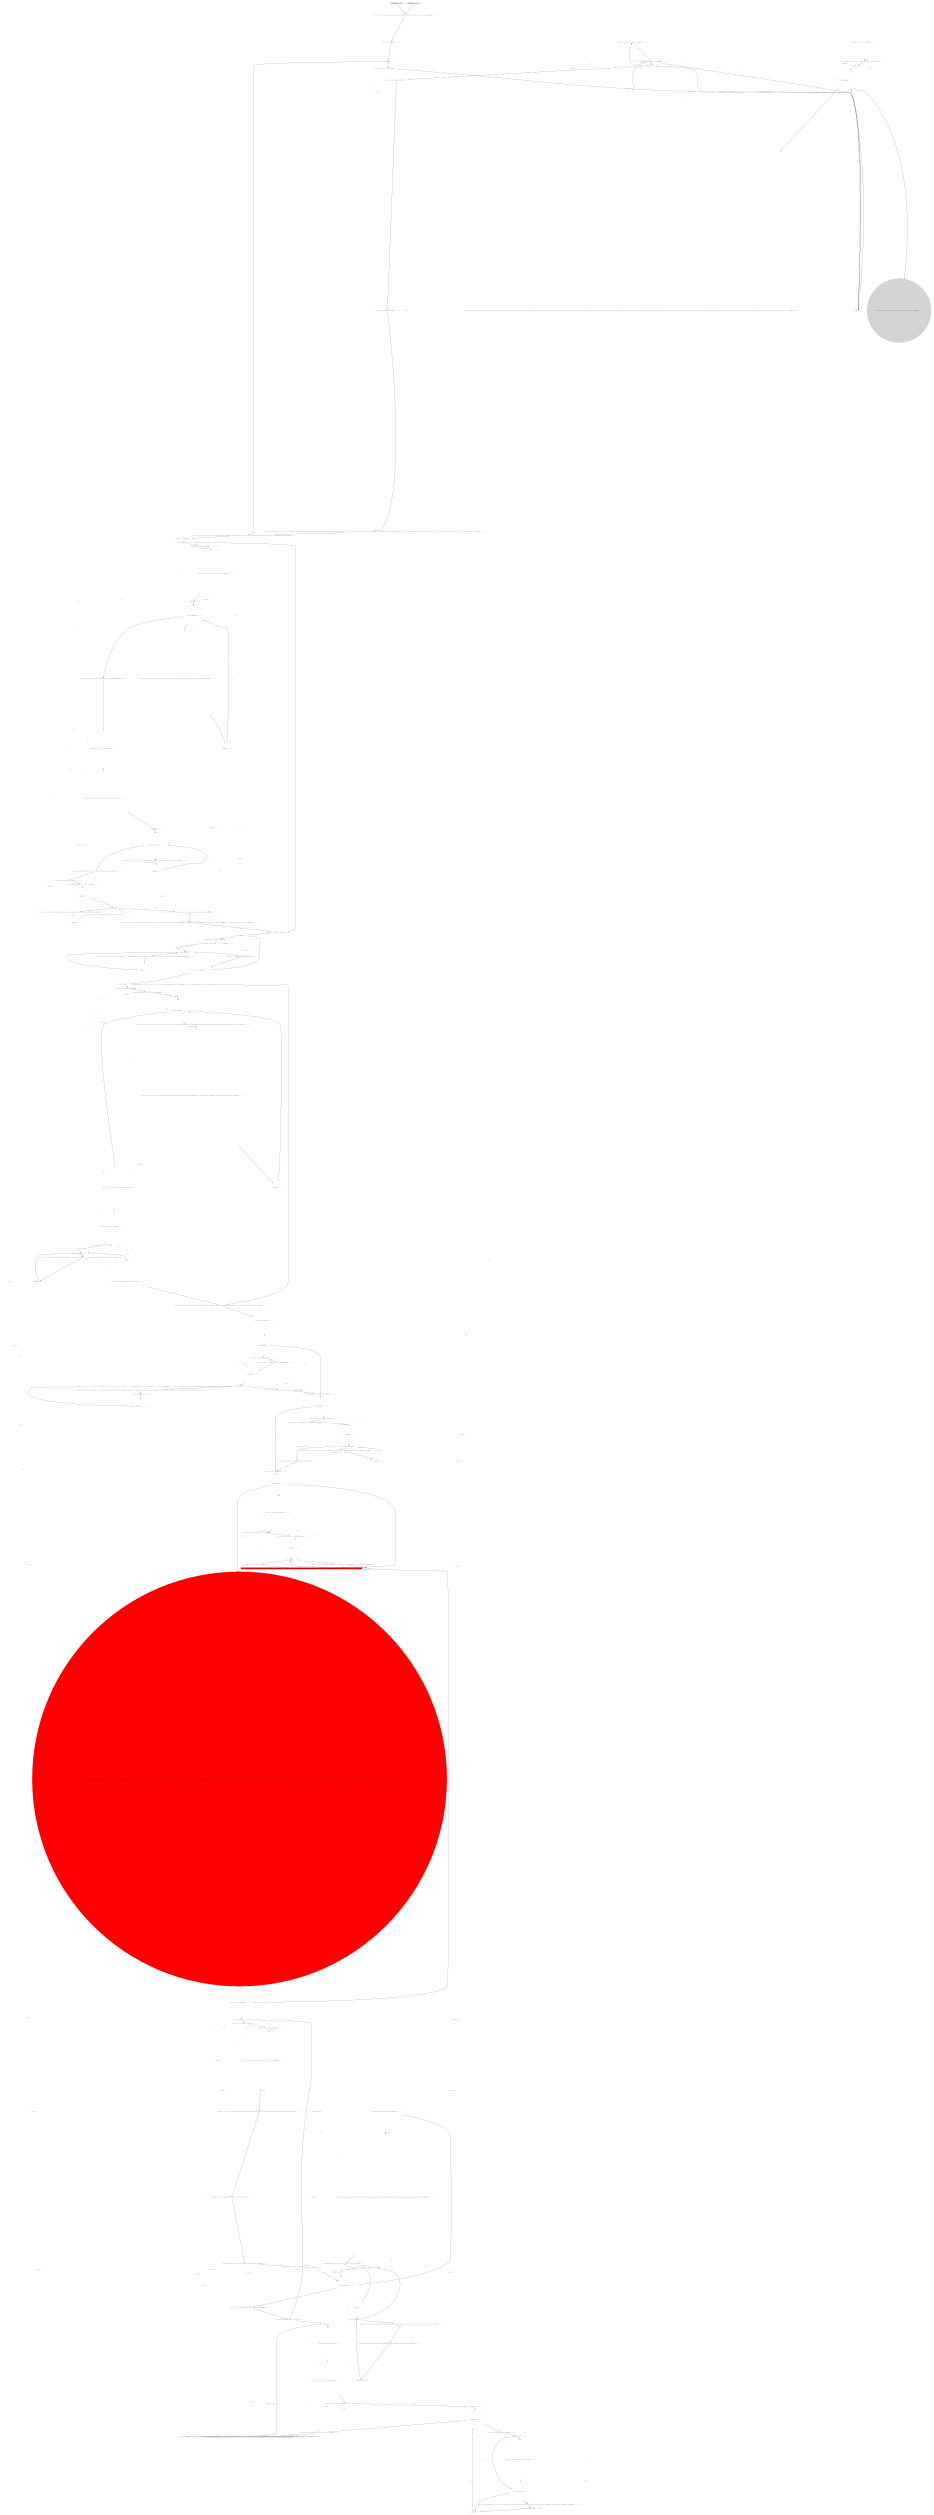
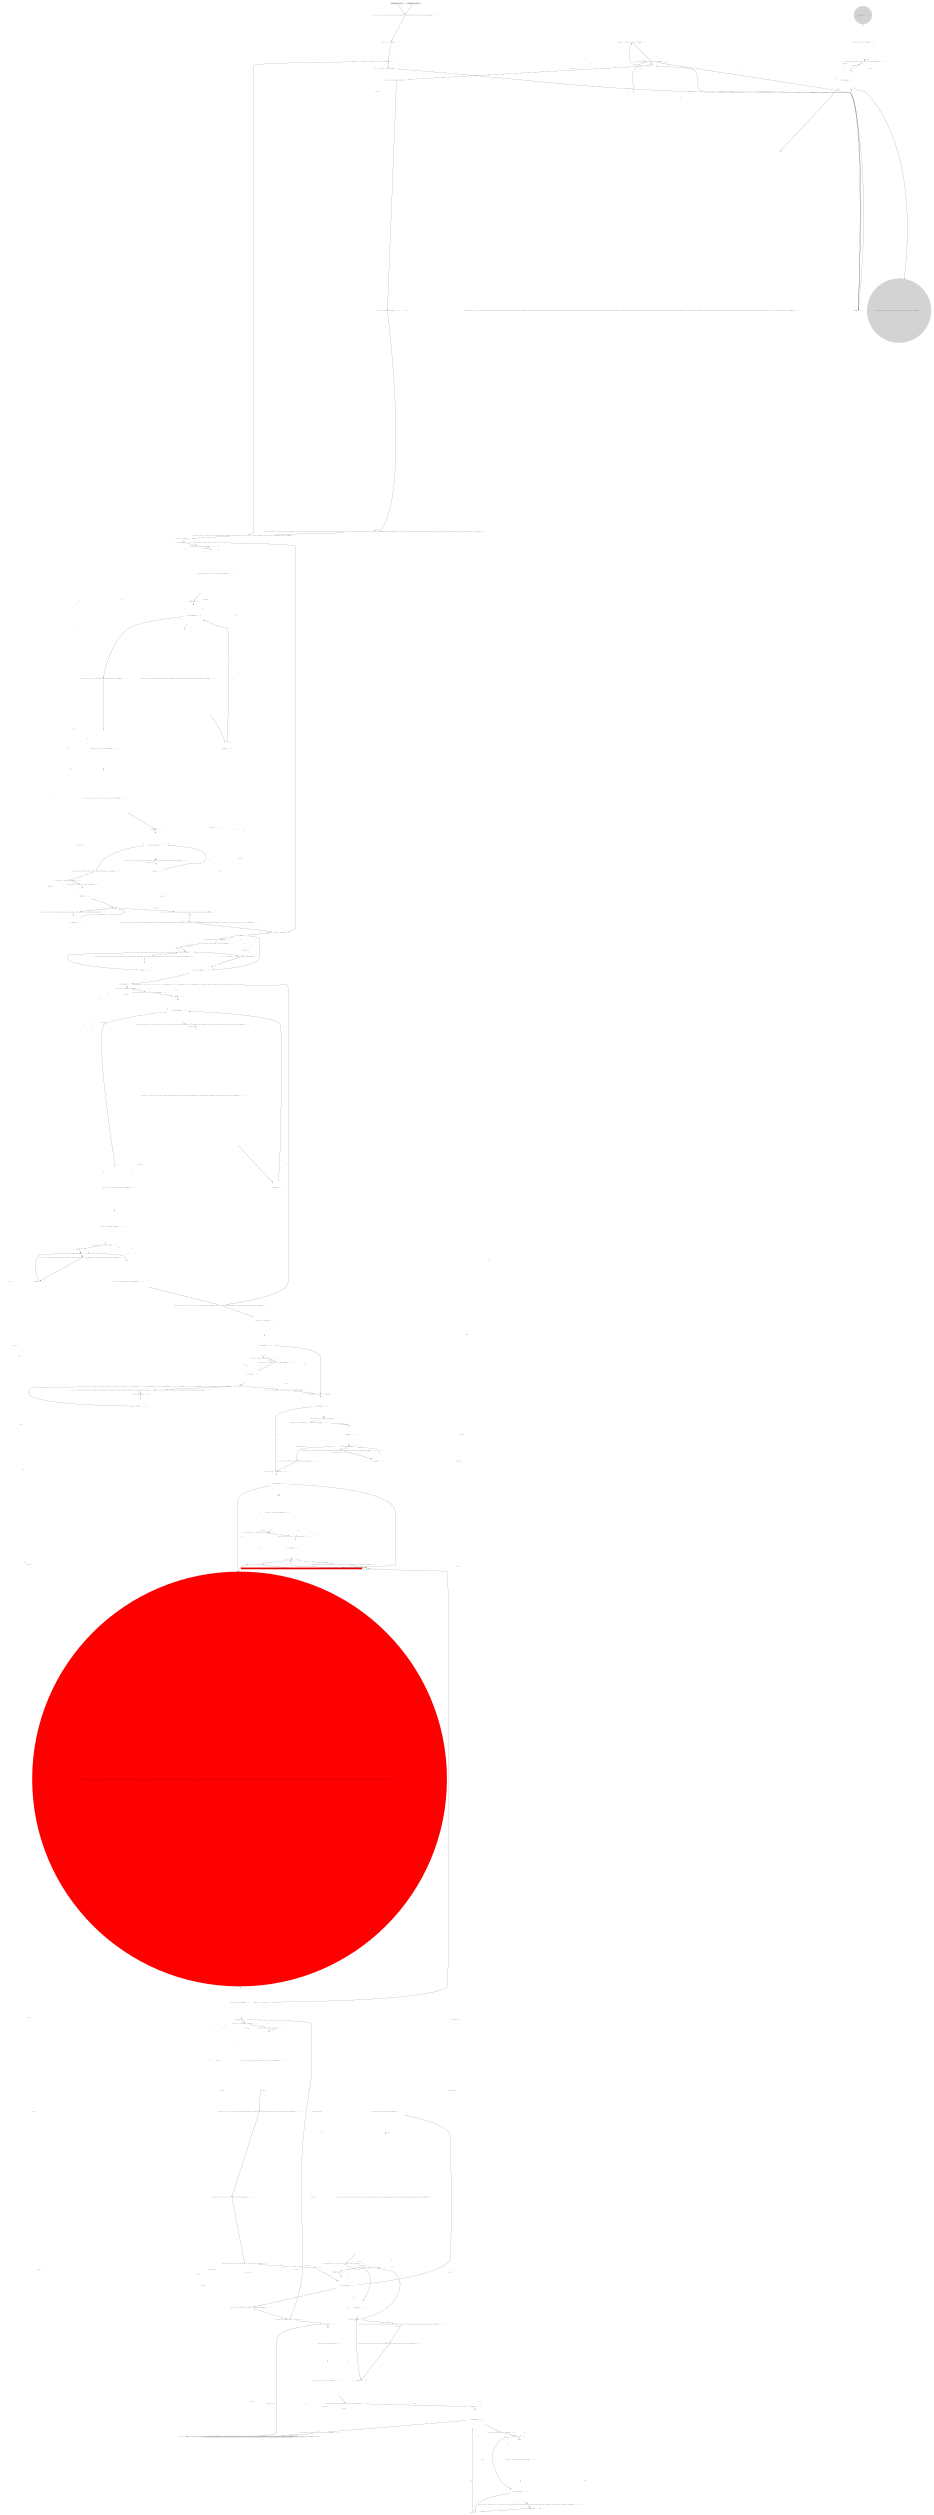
node "createStatsResponse['0', '0', '1']": added
